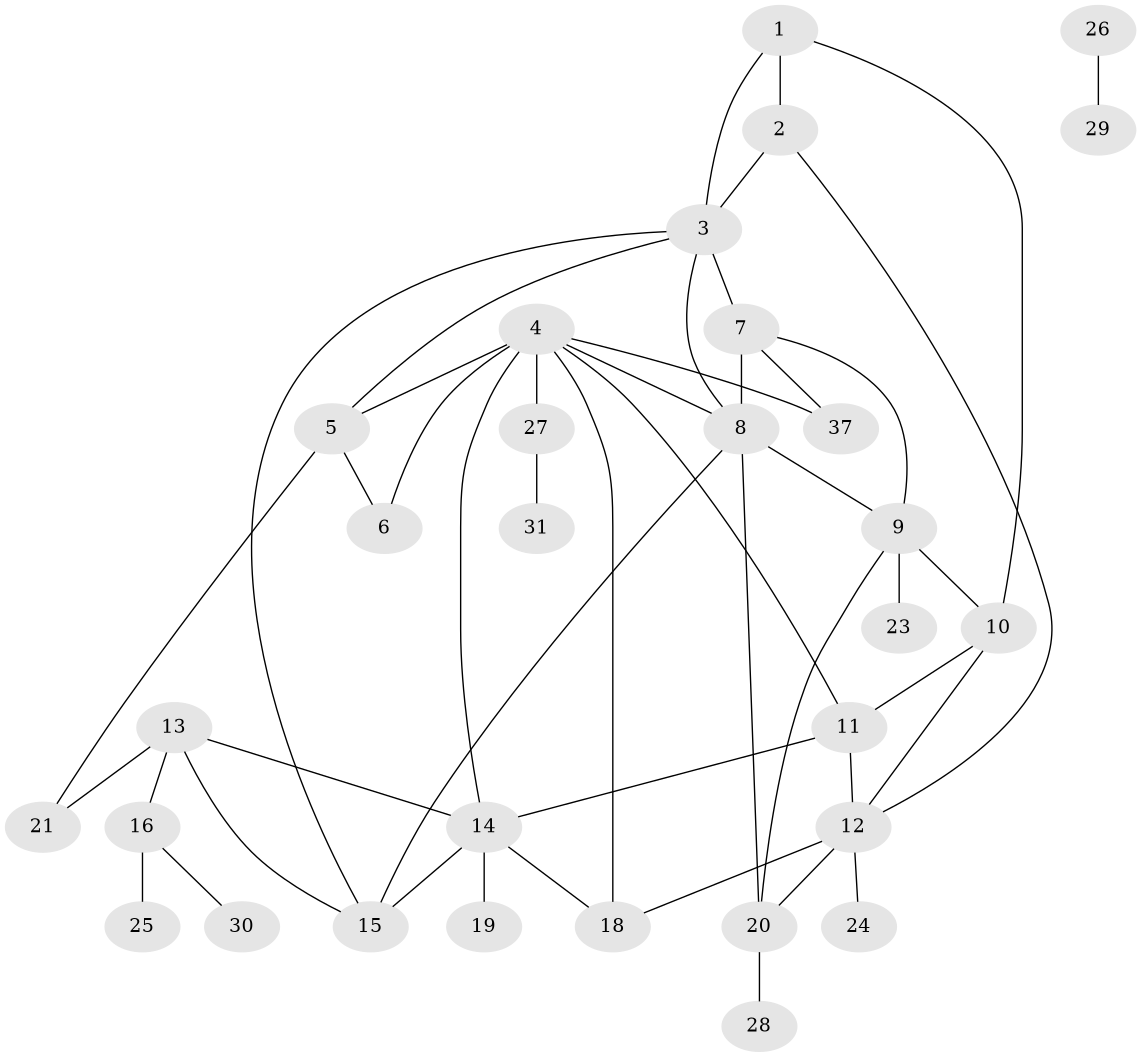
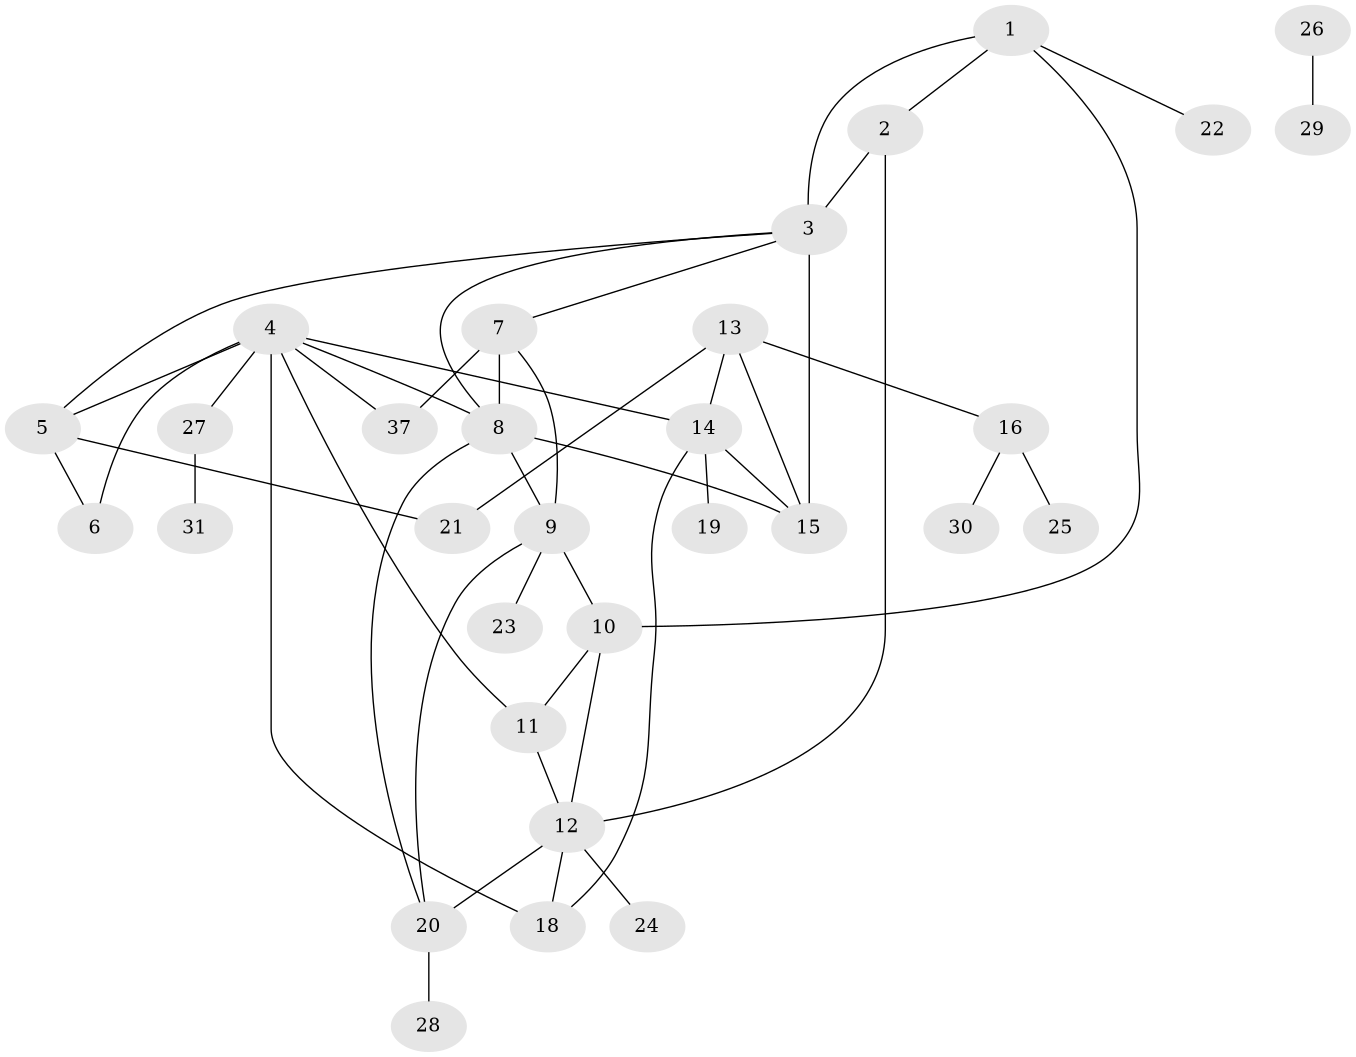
node "22": added
edge "11" -- "14": removed
